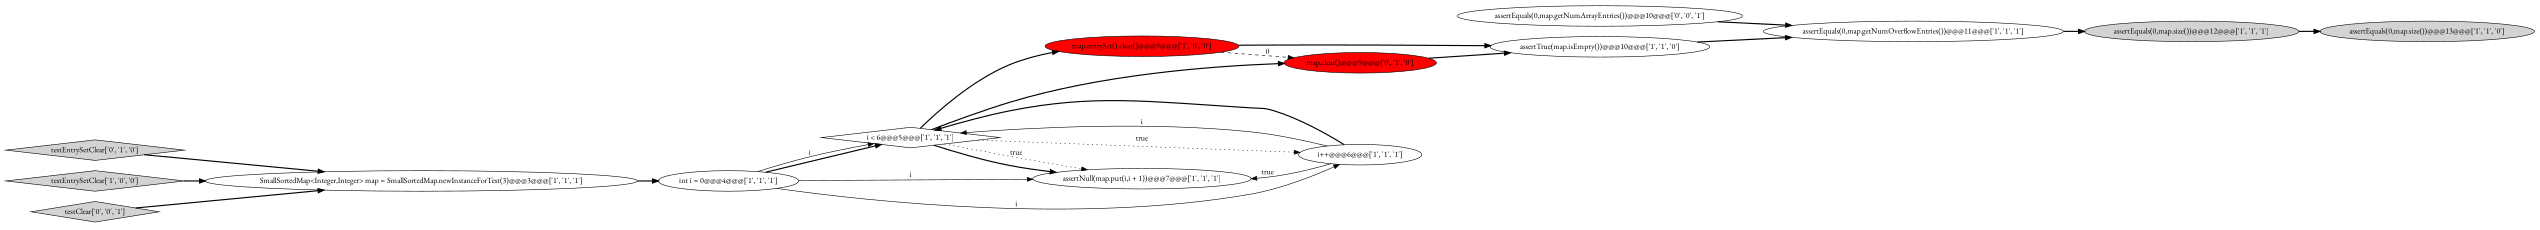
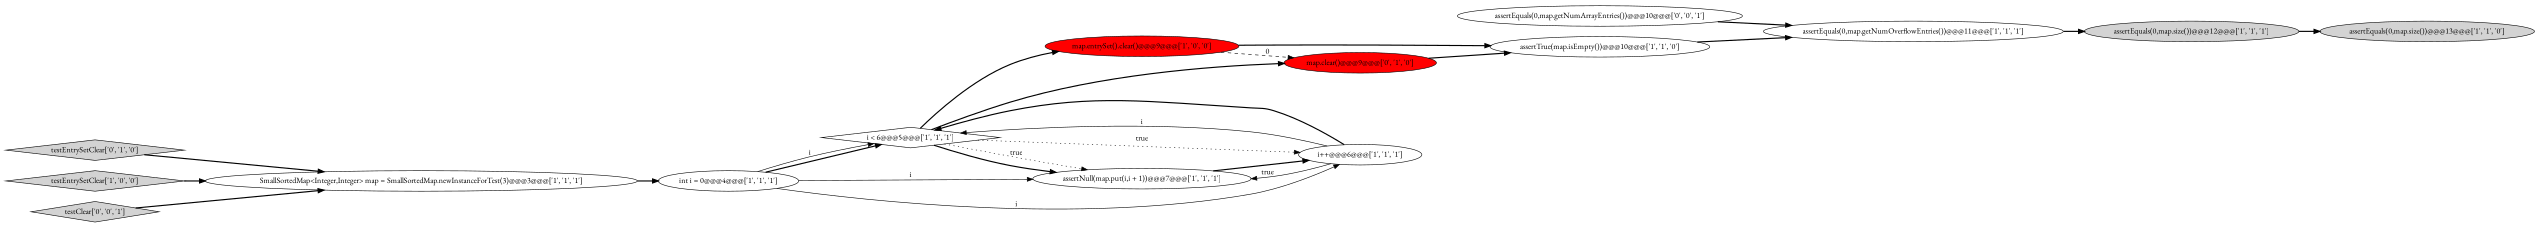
edge "assertNull(map.put(i,i + 1))@@@7@@@['1', '1', '1']" -> "i++@@@6@@@['1', '1', '1']": added
